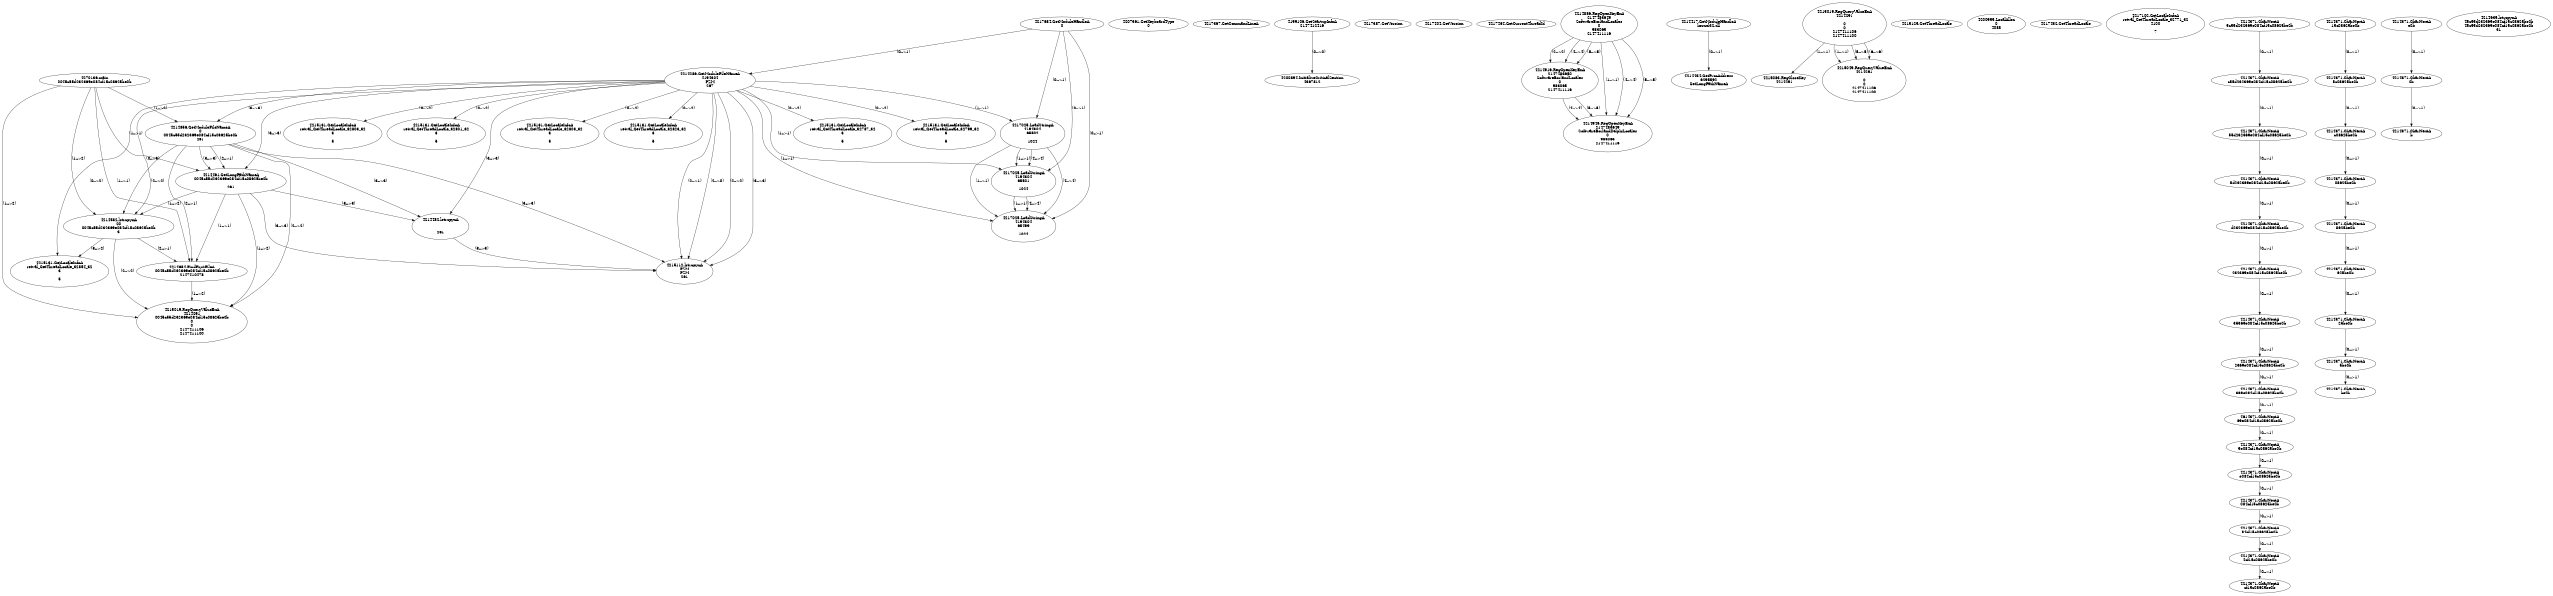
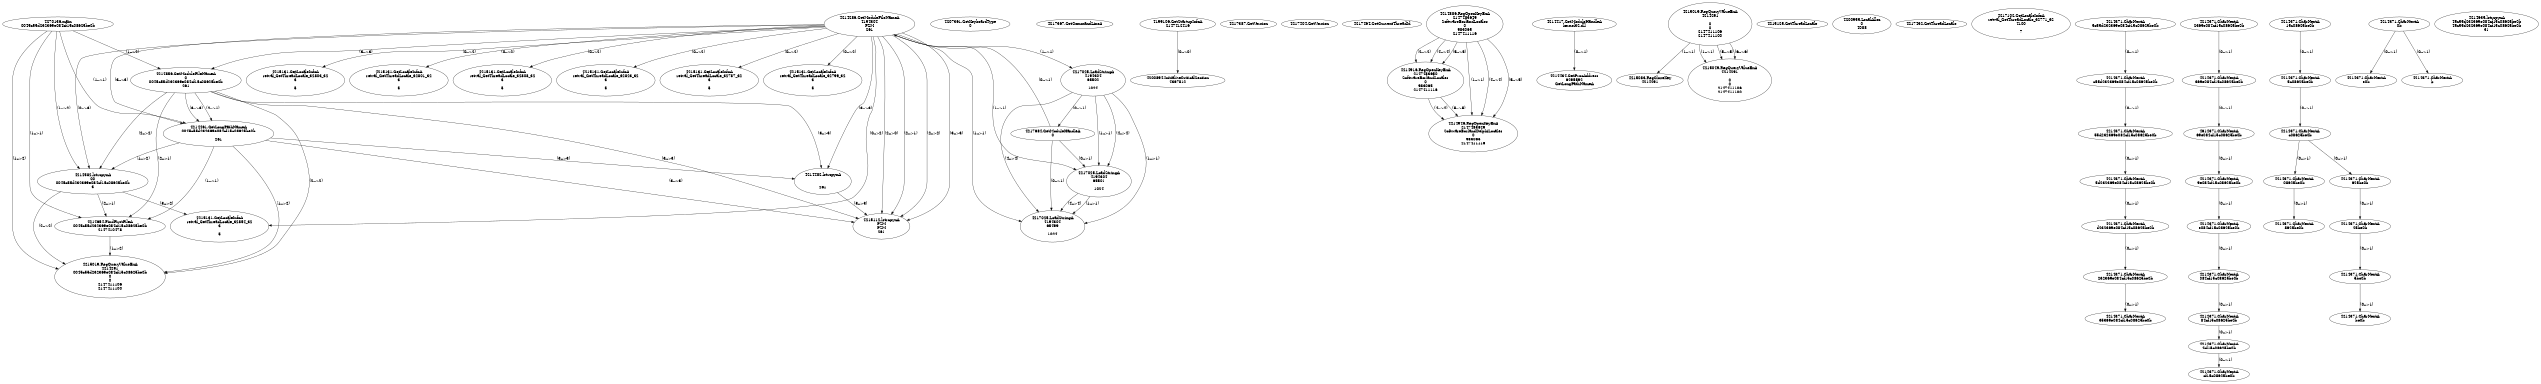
edge "4214371.CharNextA e0b" -> "4214371.CharNextA 0b": reversed
edge "4217684.GetModuleHandleA 0" -> "4217025.LoadStringA 4194304 65502 1024": reversed
node "4214286.GetModuleFileNameA 4194304 PZM 267": label "4214286.GetModuleFileNameA 4194304 PZM 267" -> "4214286.GetModuleFileNameA 4194304 PZM 261"
edge "4214371.CharNextA 8625be0b" -> "4214371.CharNextA 625be0b": now "4214371.CharNextA c08625be0b" -> "4214371.CharNextA 625be0b"
edge "4214371.CharNextA 35369e084cf15c08625be0b" -> "4214371.CharNextA 2369e084cf15c08625be0b": removed, label "(0-->1)"
